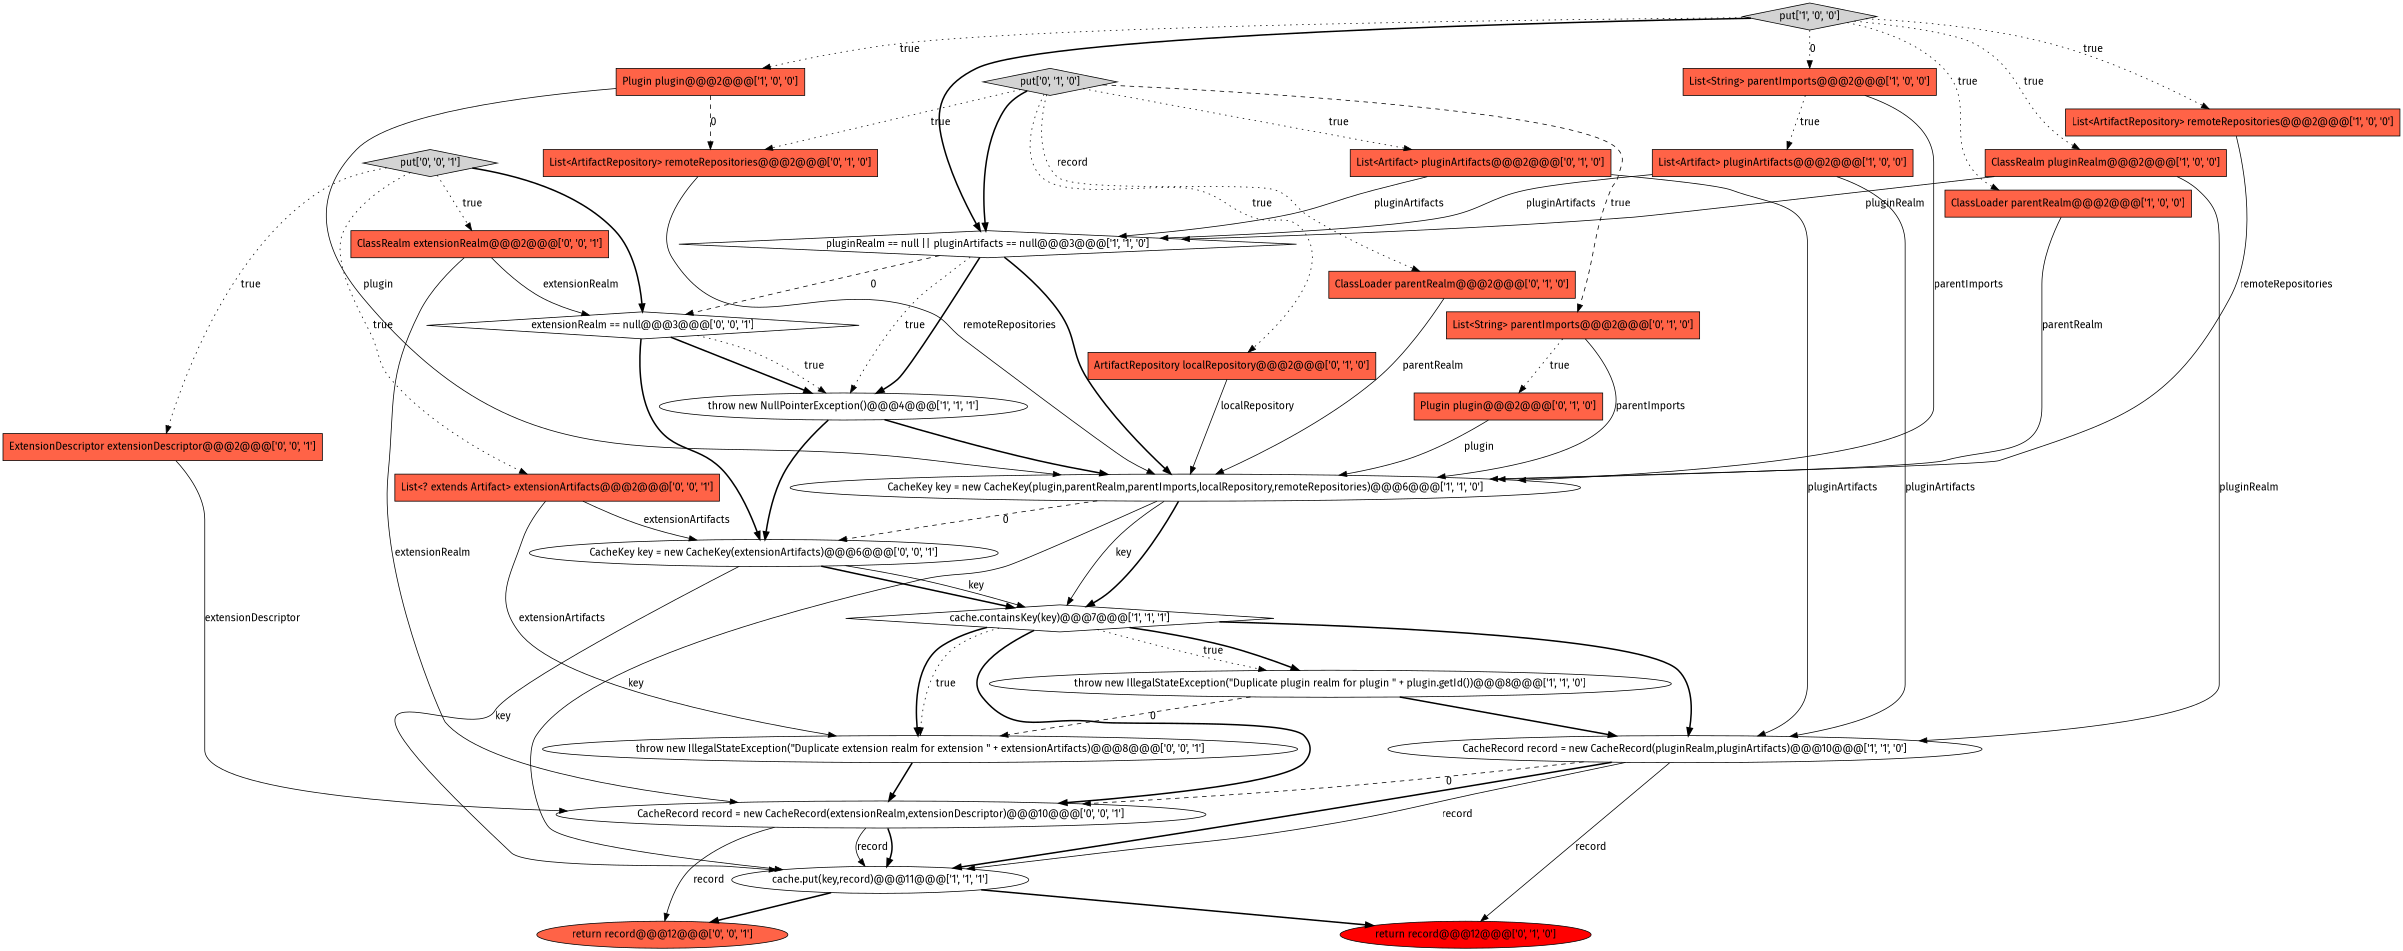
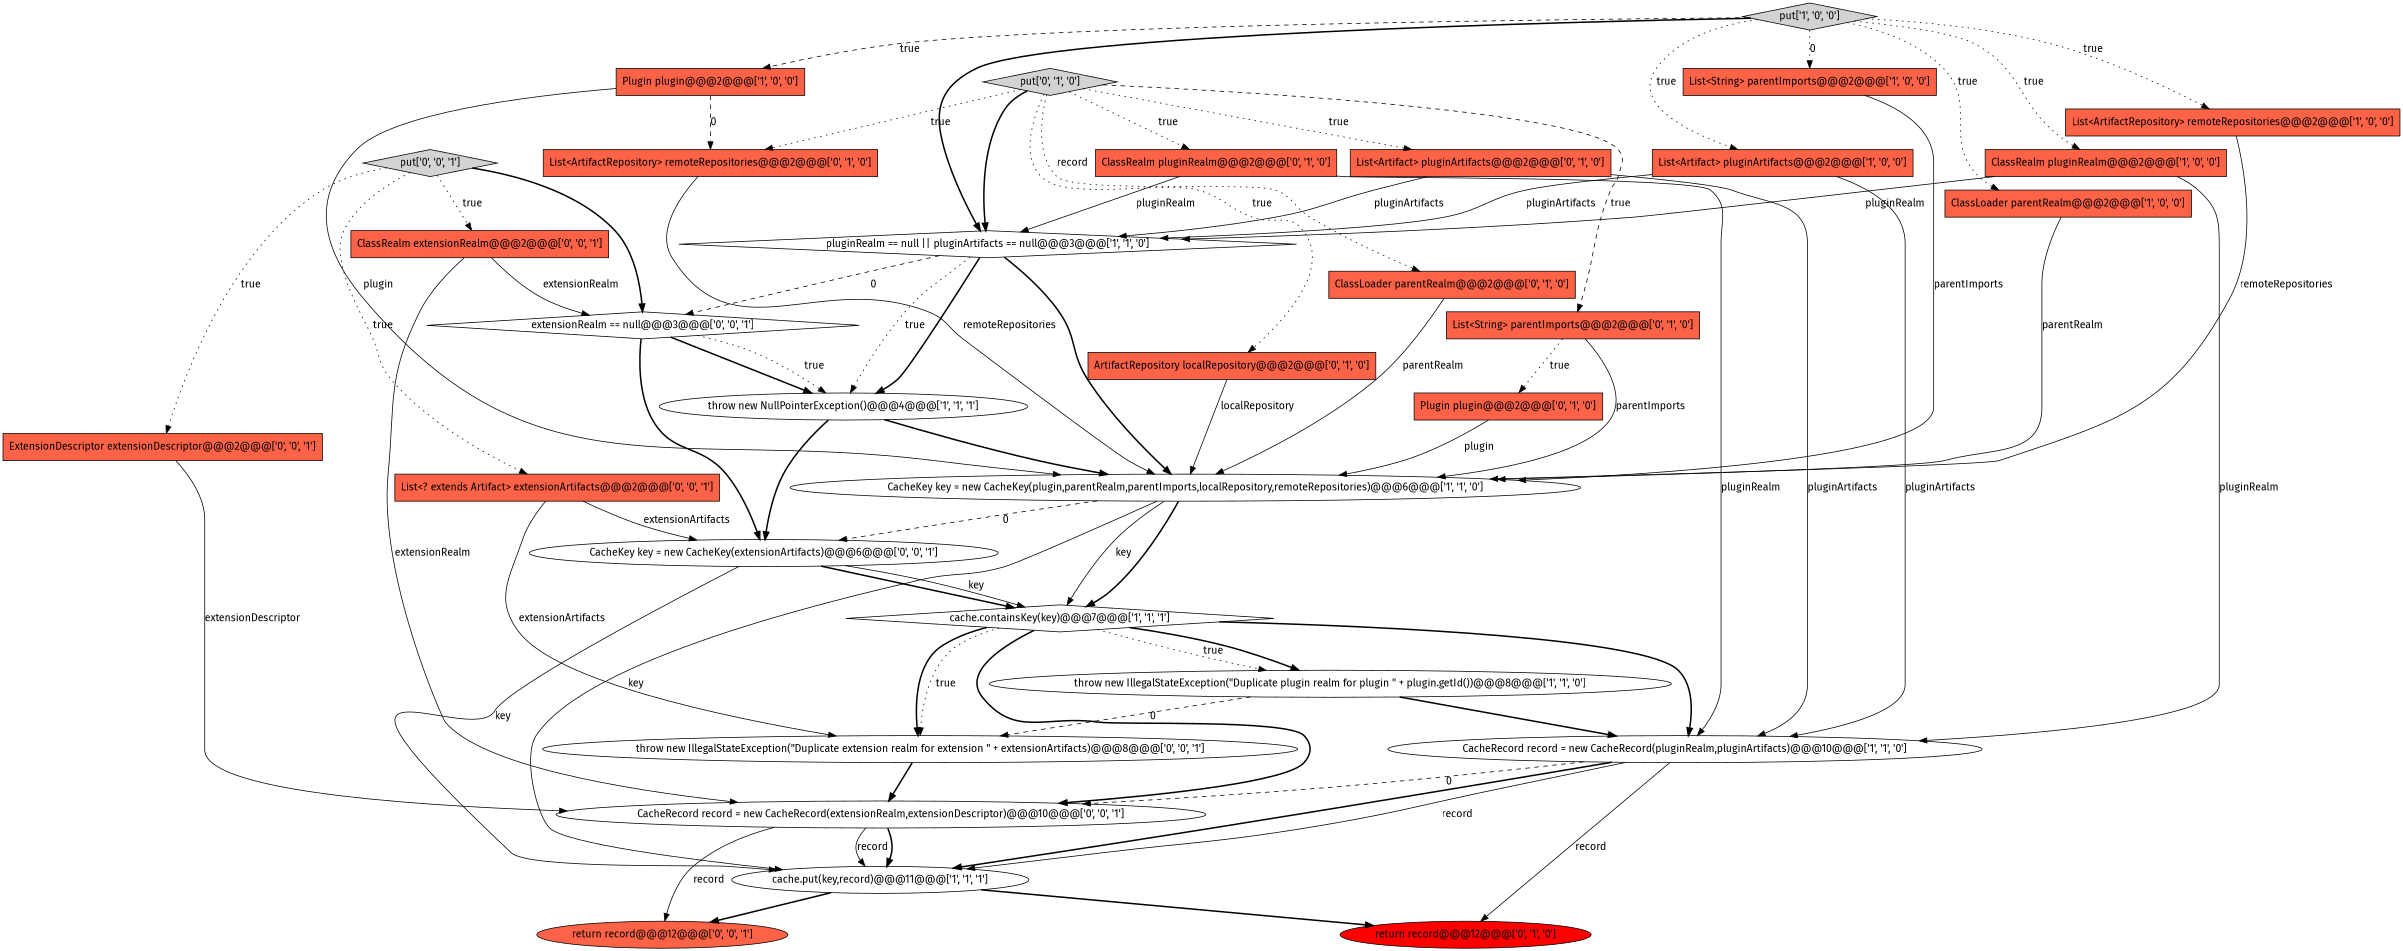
edge "put['1', '0', '0']" -> "Plugin plugin@@@2@@@['1', '0', '0']": style dotted -> dashed
edge "List<String> parentImports@@@2@@@['1', '0', '0']" -> "List<Artifact> pluginArtifacts@@@2@@@['1', '0', '0']": now "put['1', '0', '0']" -> "List<Artifact> pluginArtifacts@@@2@@@['1', '0', '0']"
node "ClassRealm pluginRealm@@@2@@@['0', '1', '0']": added
